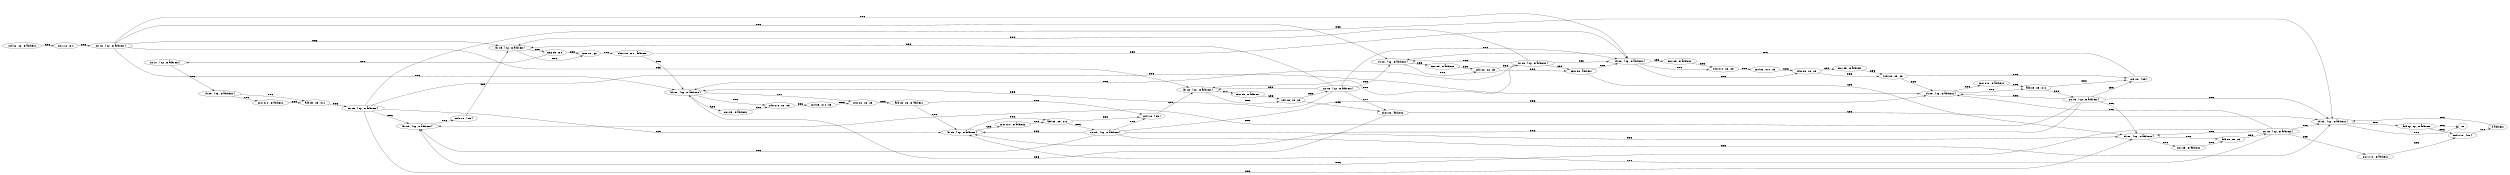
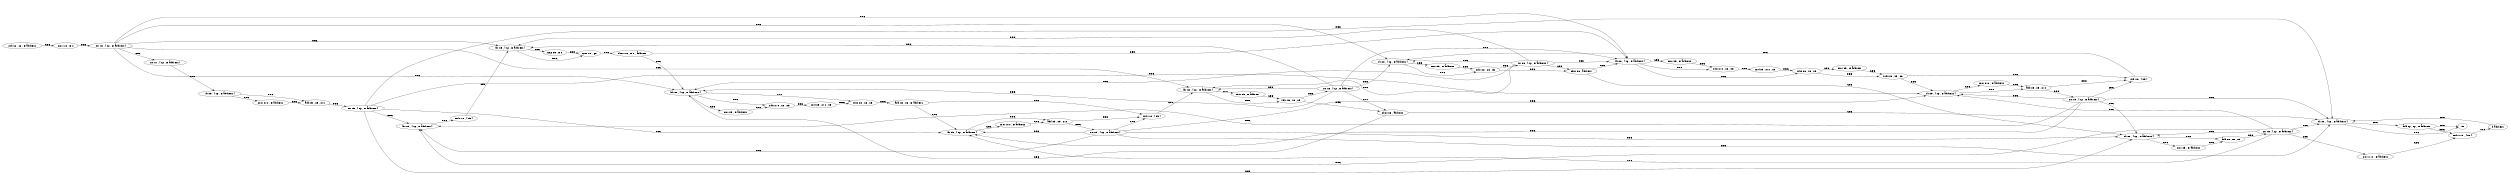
edge "cmp x9 , # 0" -> "str x1 , [ sp , # address ]": now "str x0 , [ sp , # address ]" -> "str x1 , [ sp , # address ]"
